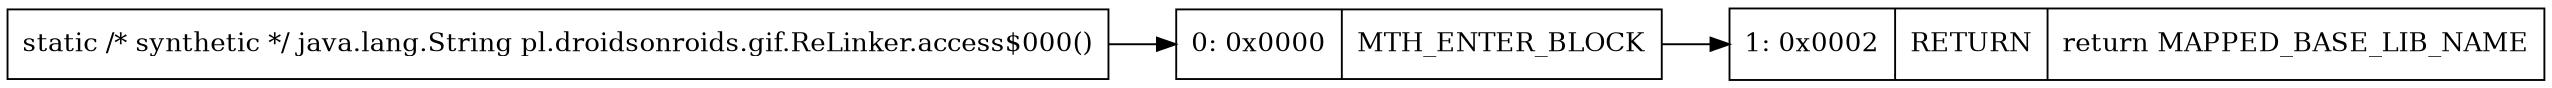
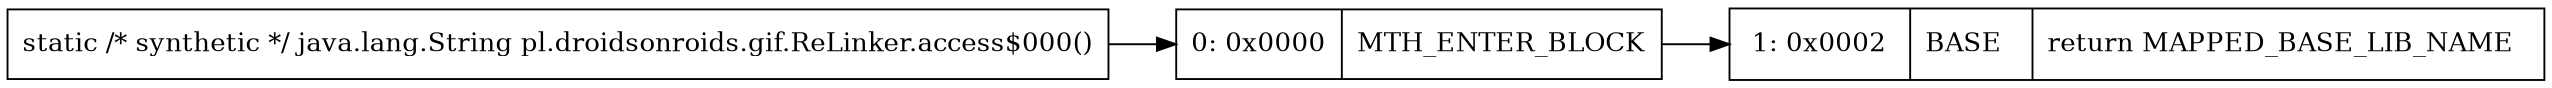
node "1: 0x0002": text "RETURN" -> "BASE"
